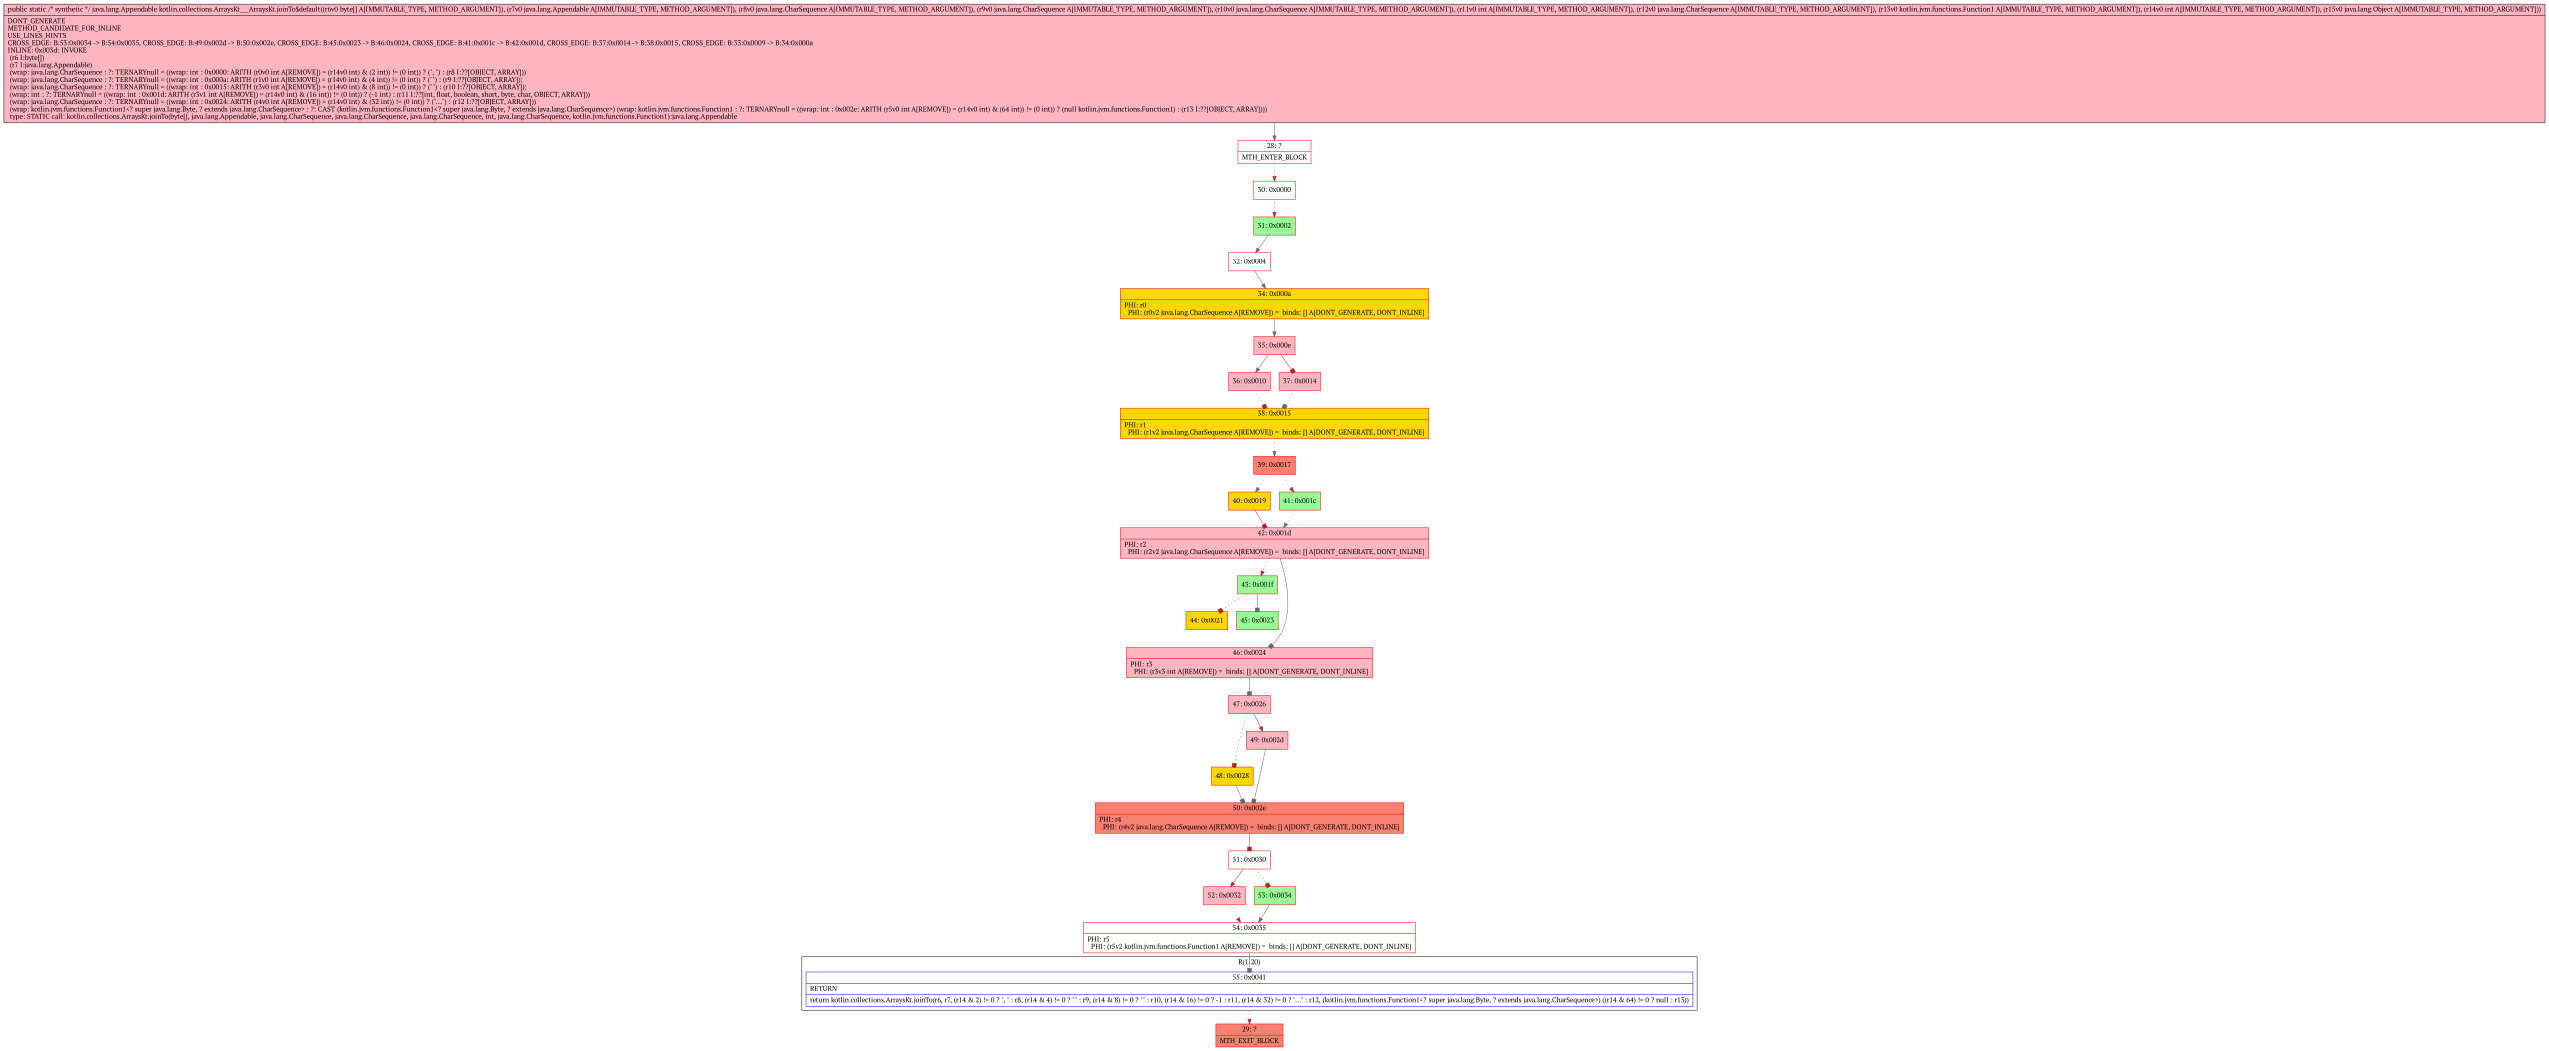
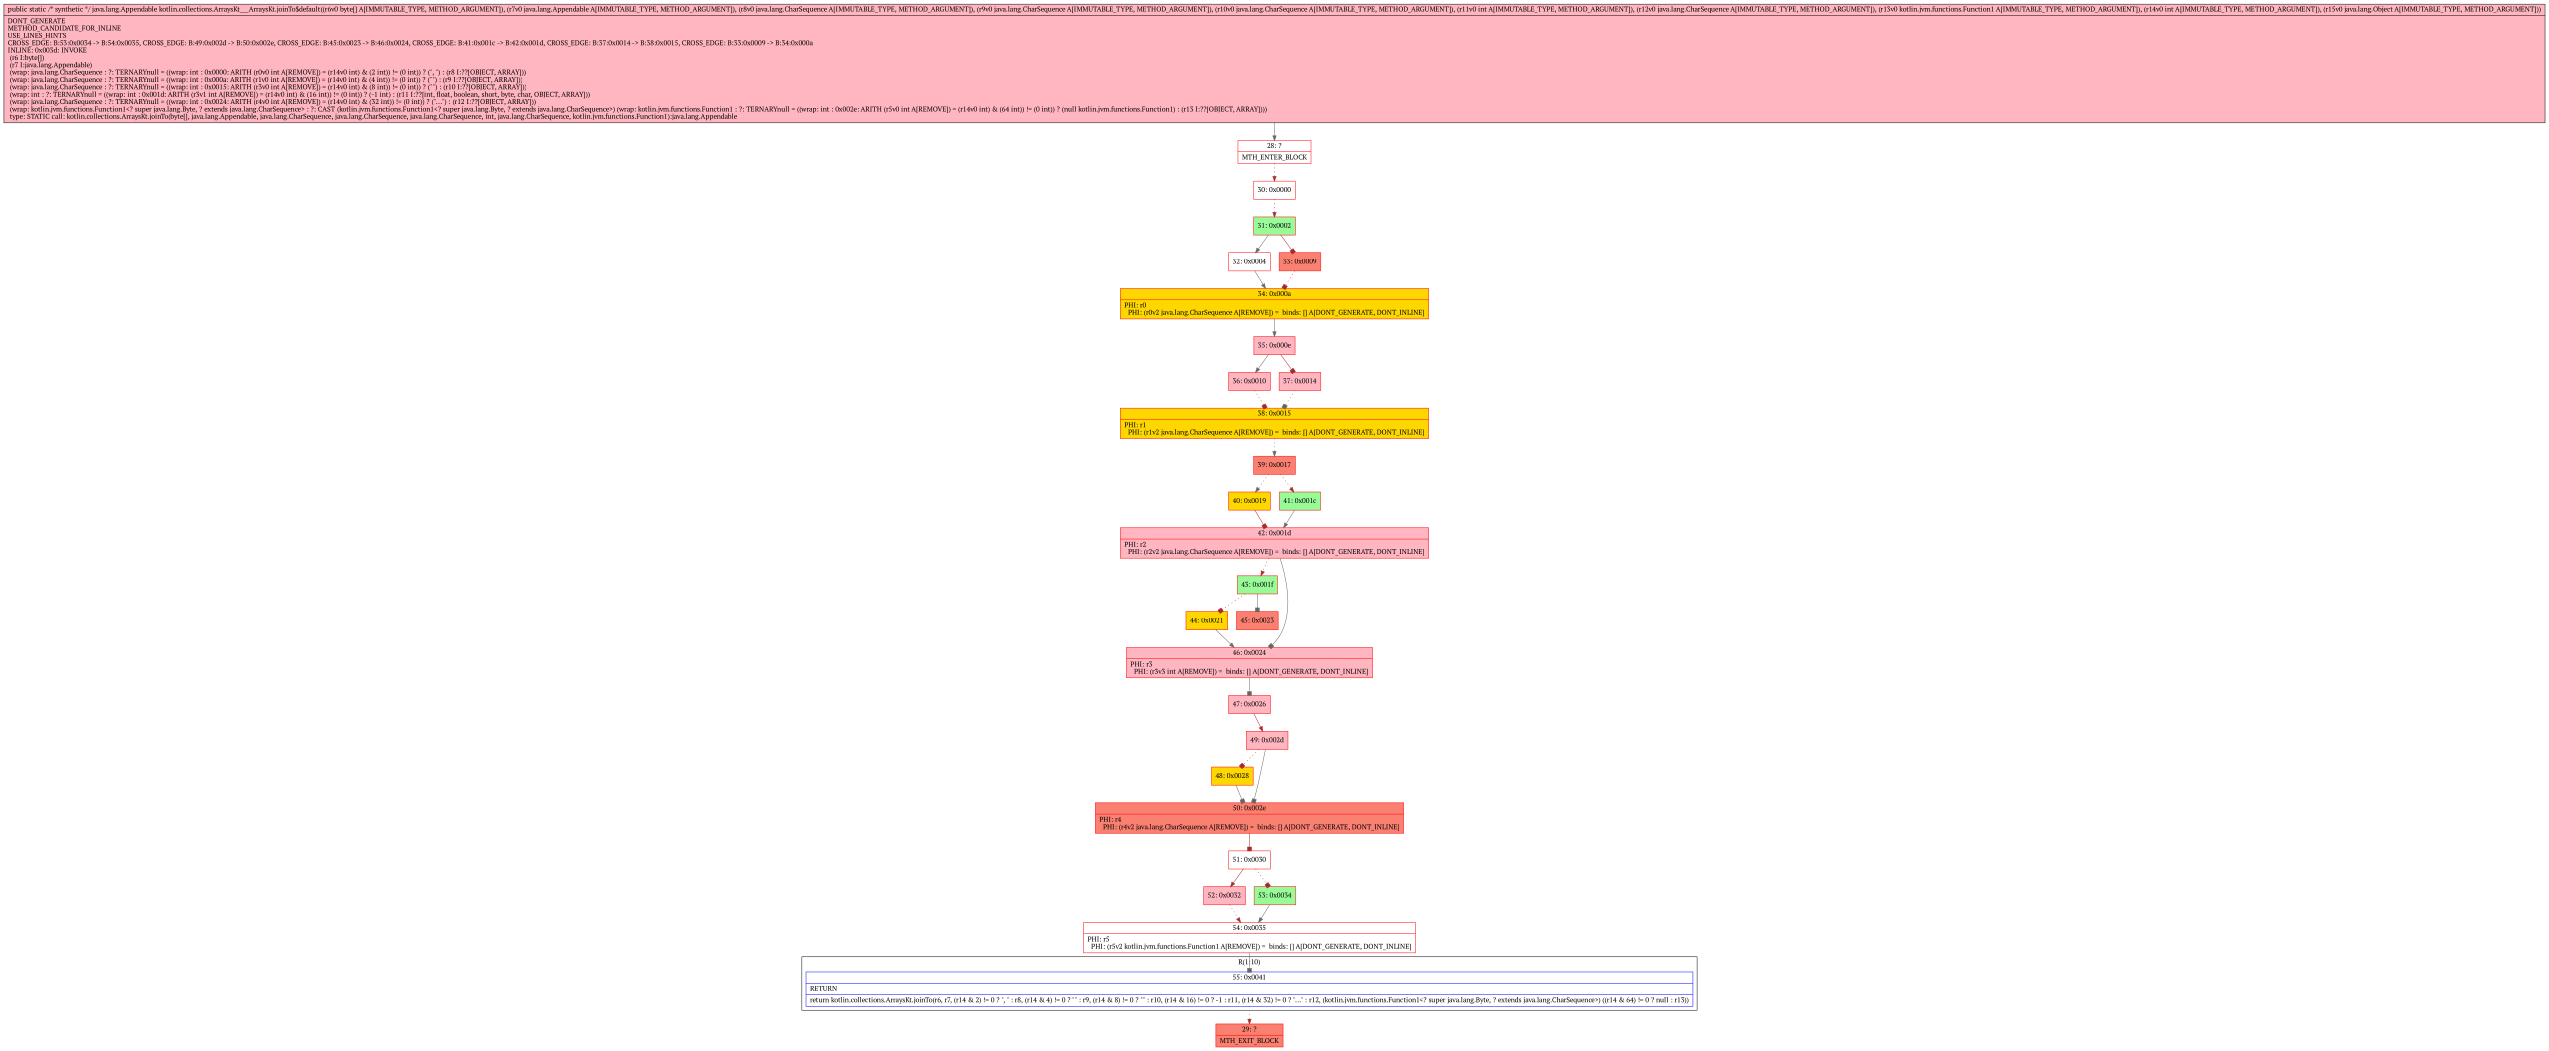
node "33: 0x0009": added
edge "41: 0x001c" -> "42: 0x001d": style dotted -> solid
node "45: 0x0023": fillcolor palegreen -> salmon
edge "44: 0x0021" -> "46: 0x0024": added
edge "47: 0x0026" -> "48: 0x0028": now "49: 0x002d" -> "48: 0x0028"
cluster "R(1:20)": label "R(1:20)" -> "R(1:10)"
